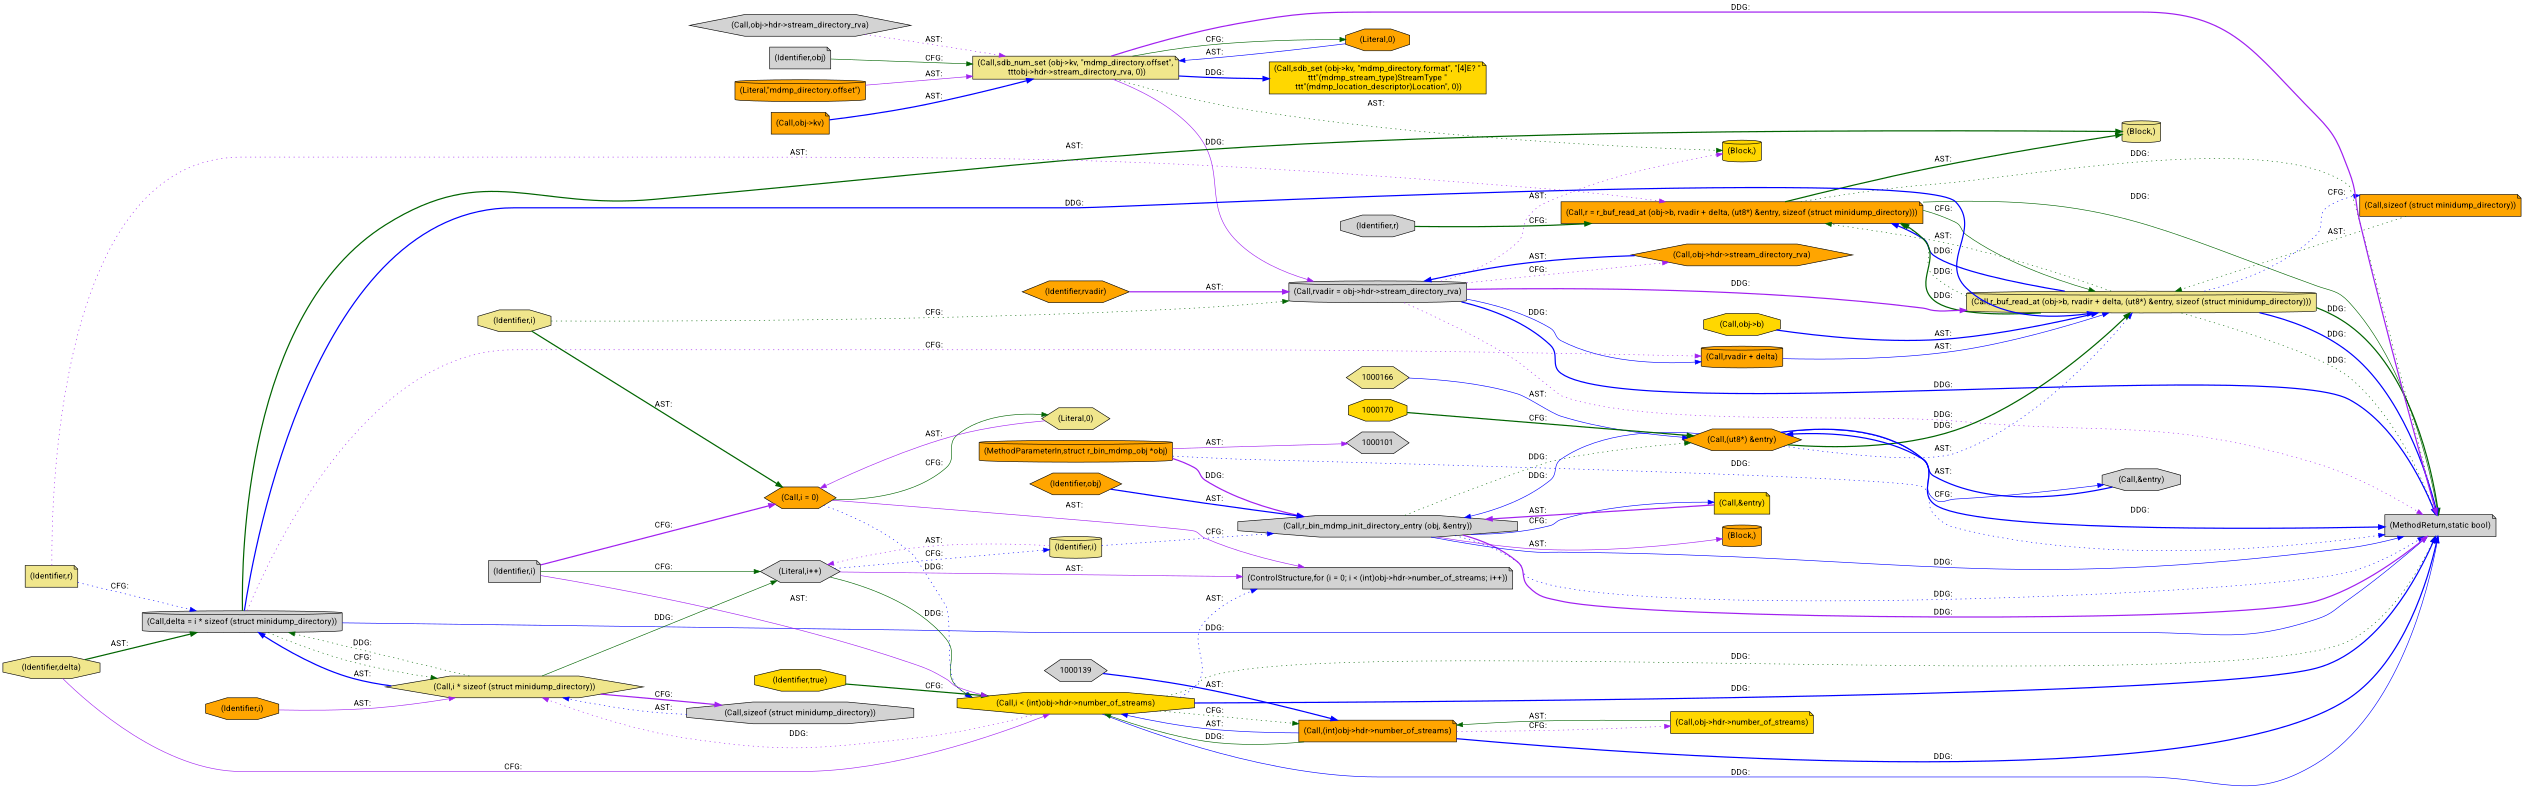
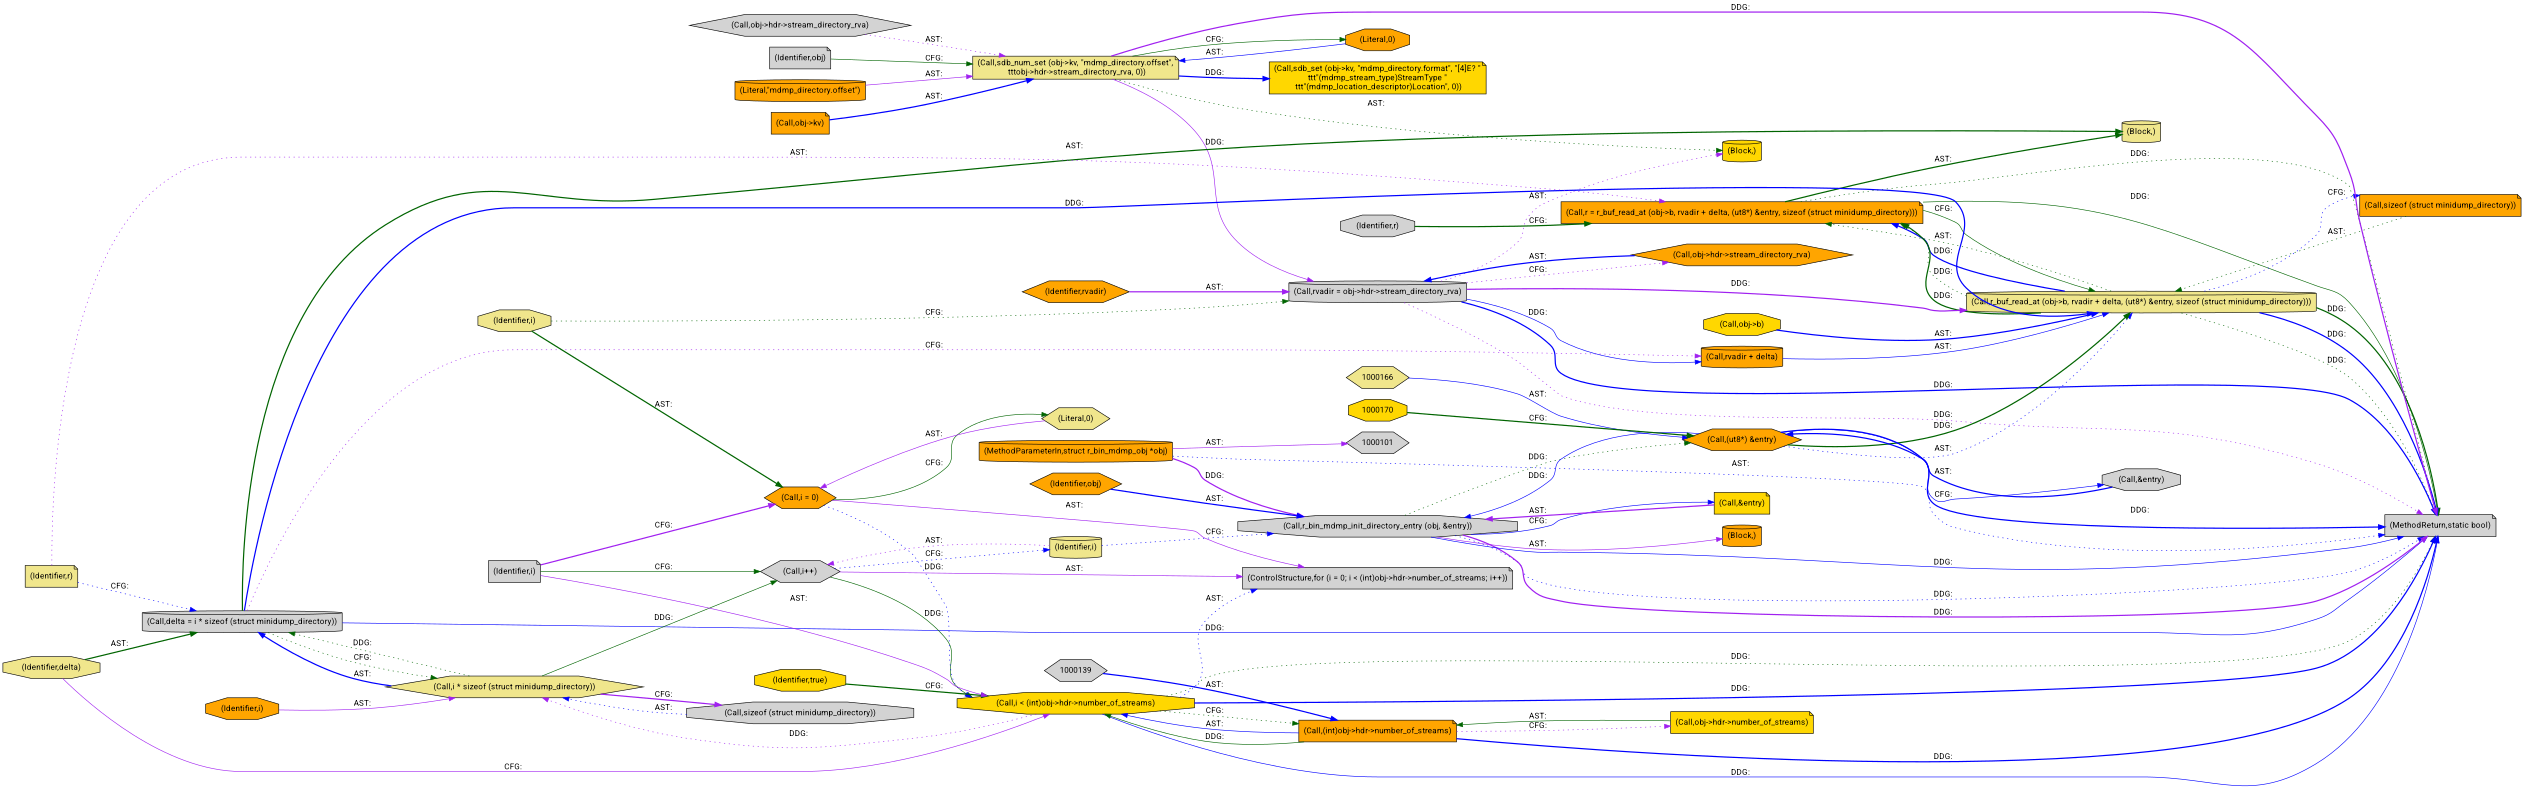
edge "(MethodParameterIn,struct r_bin_mdmp_obj *obj)" -> "(MethodReturn,static bool)": label "DDG: " -> "AST: "
node "(Literal,i++)": label "(Literal,i++)" -> "(Call,i++)"
